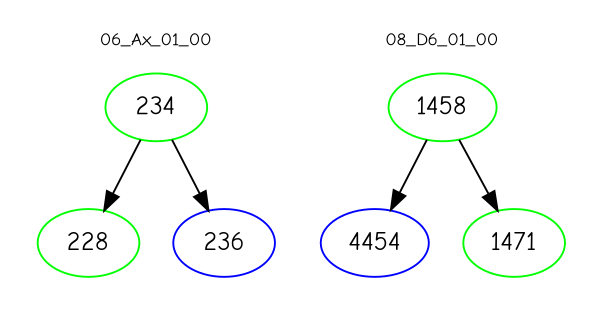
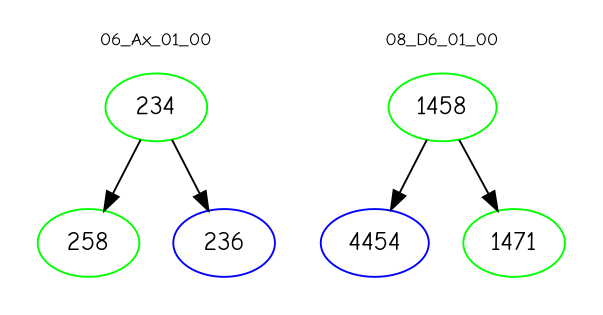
node "228": label "228" -> "258"
